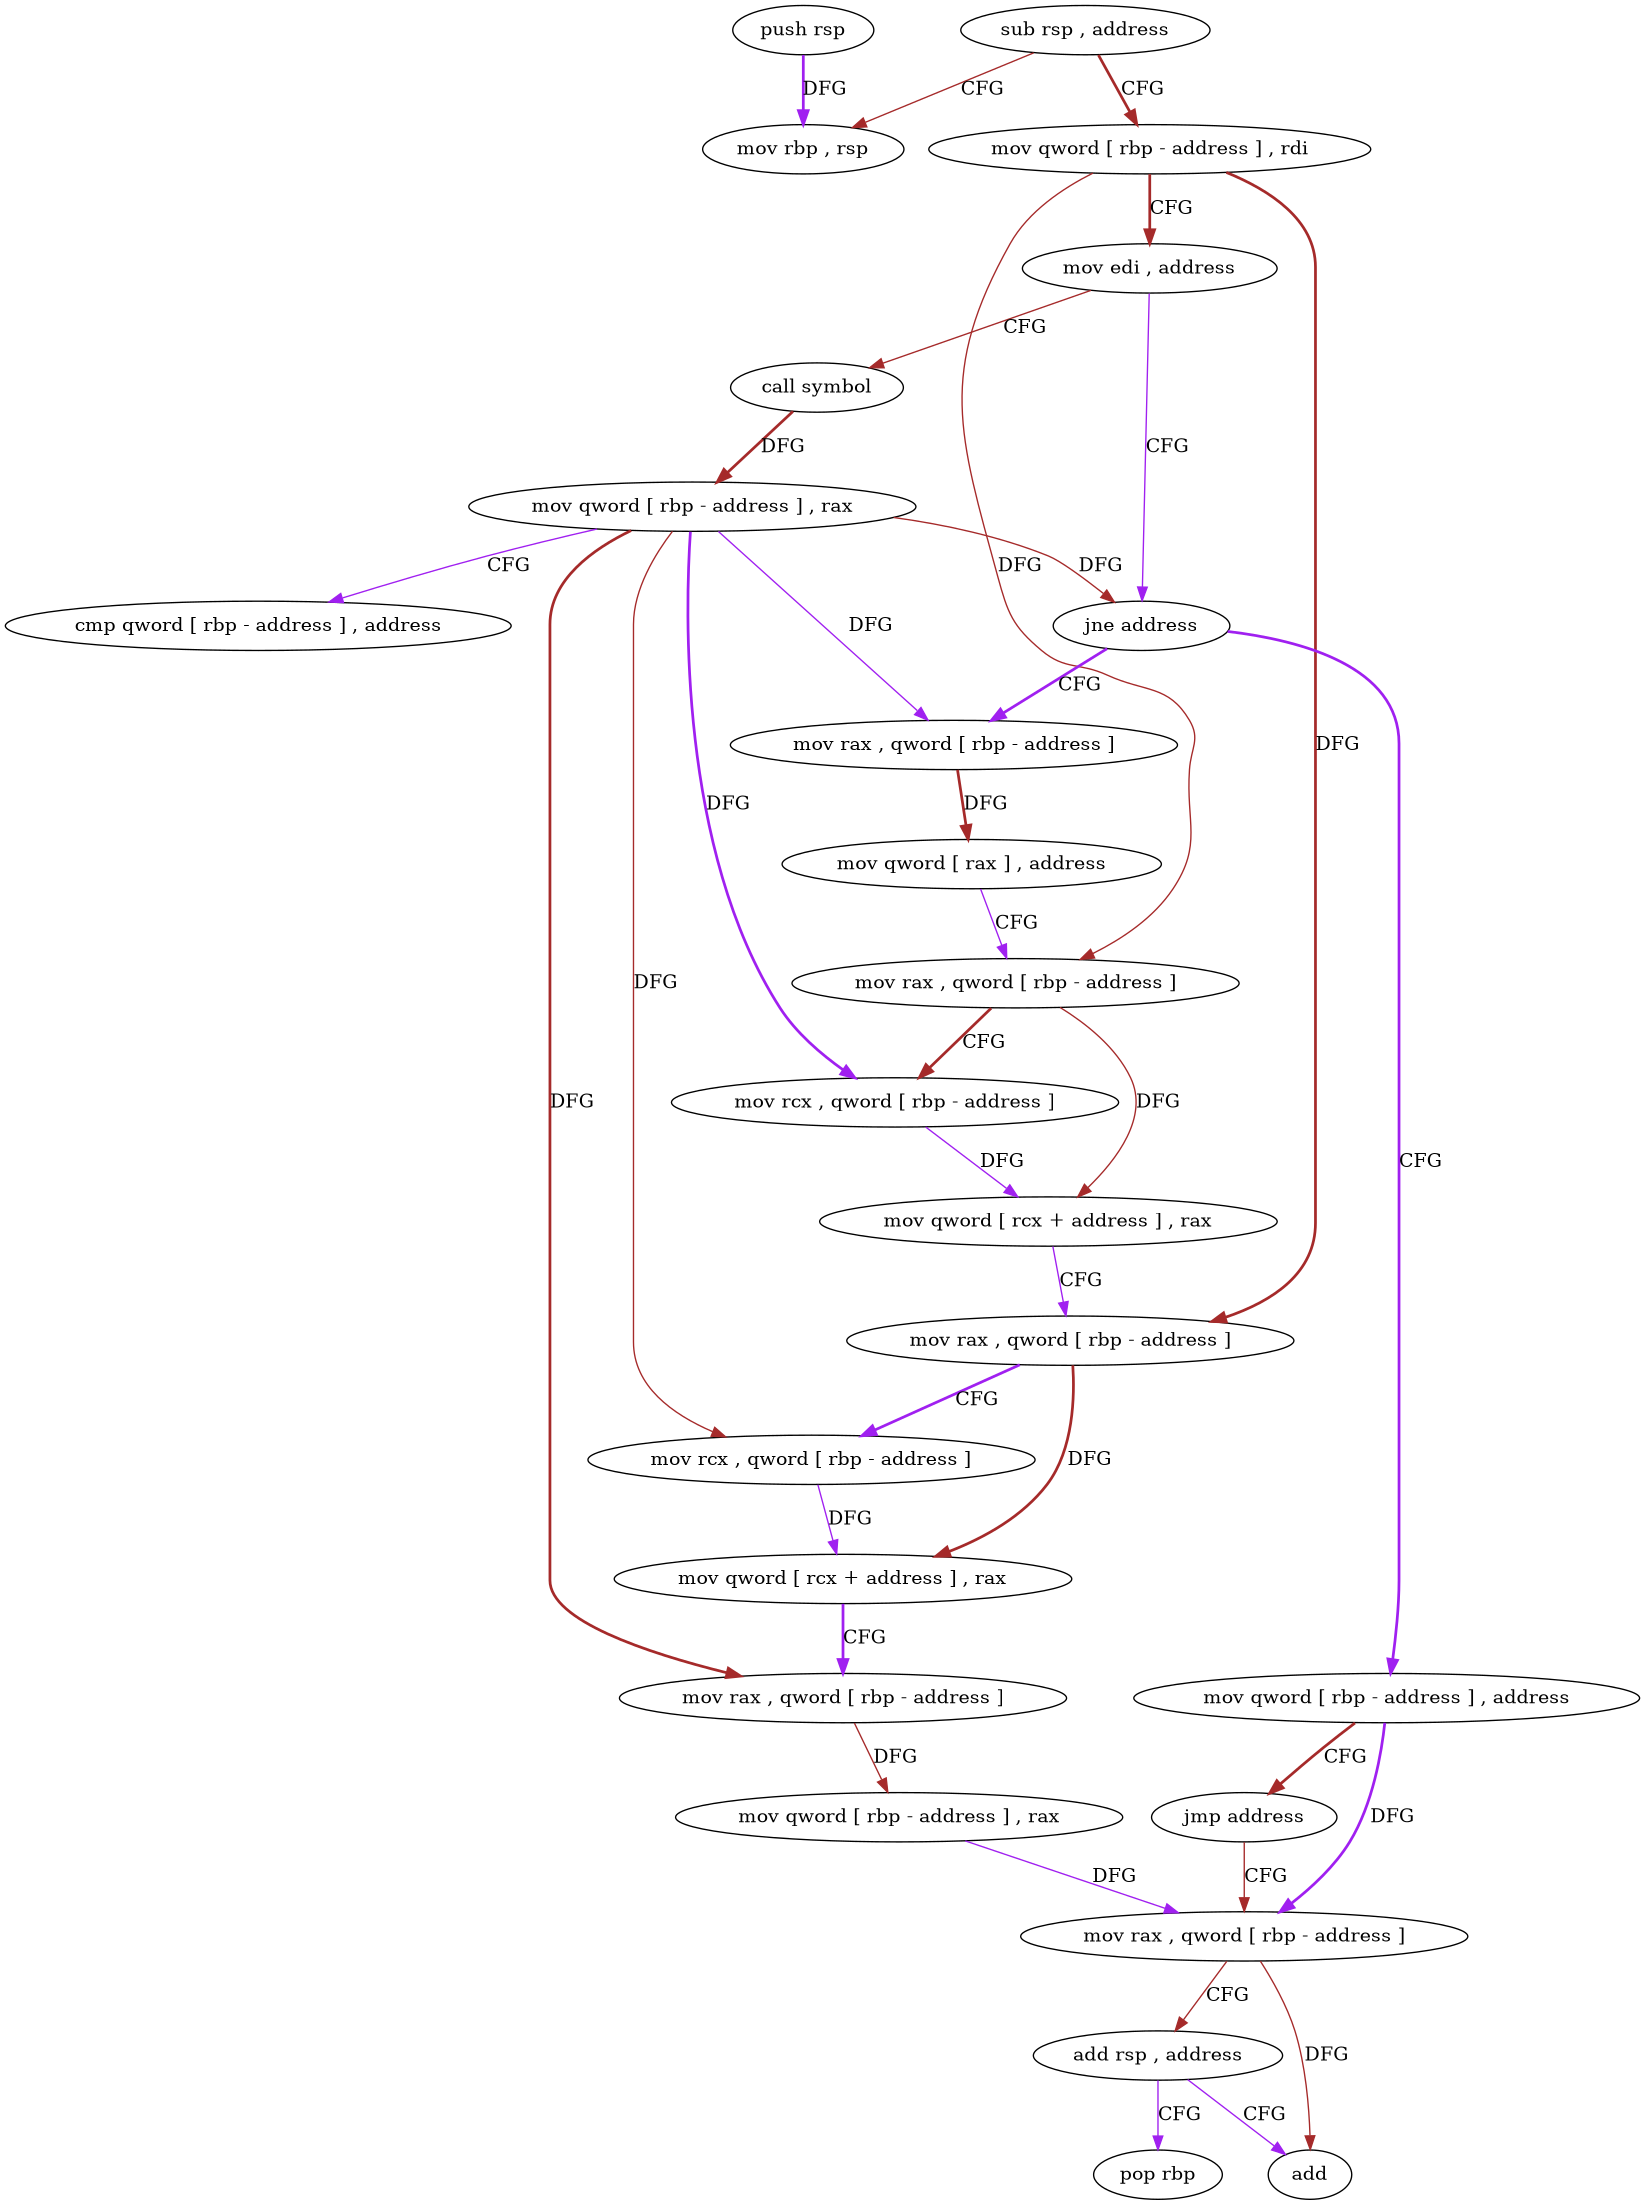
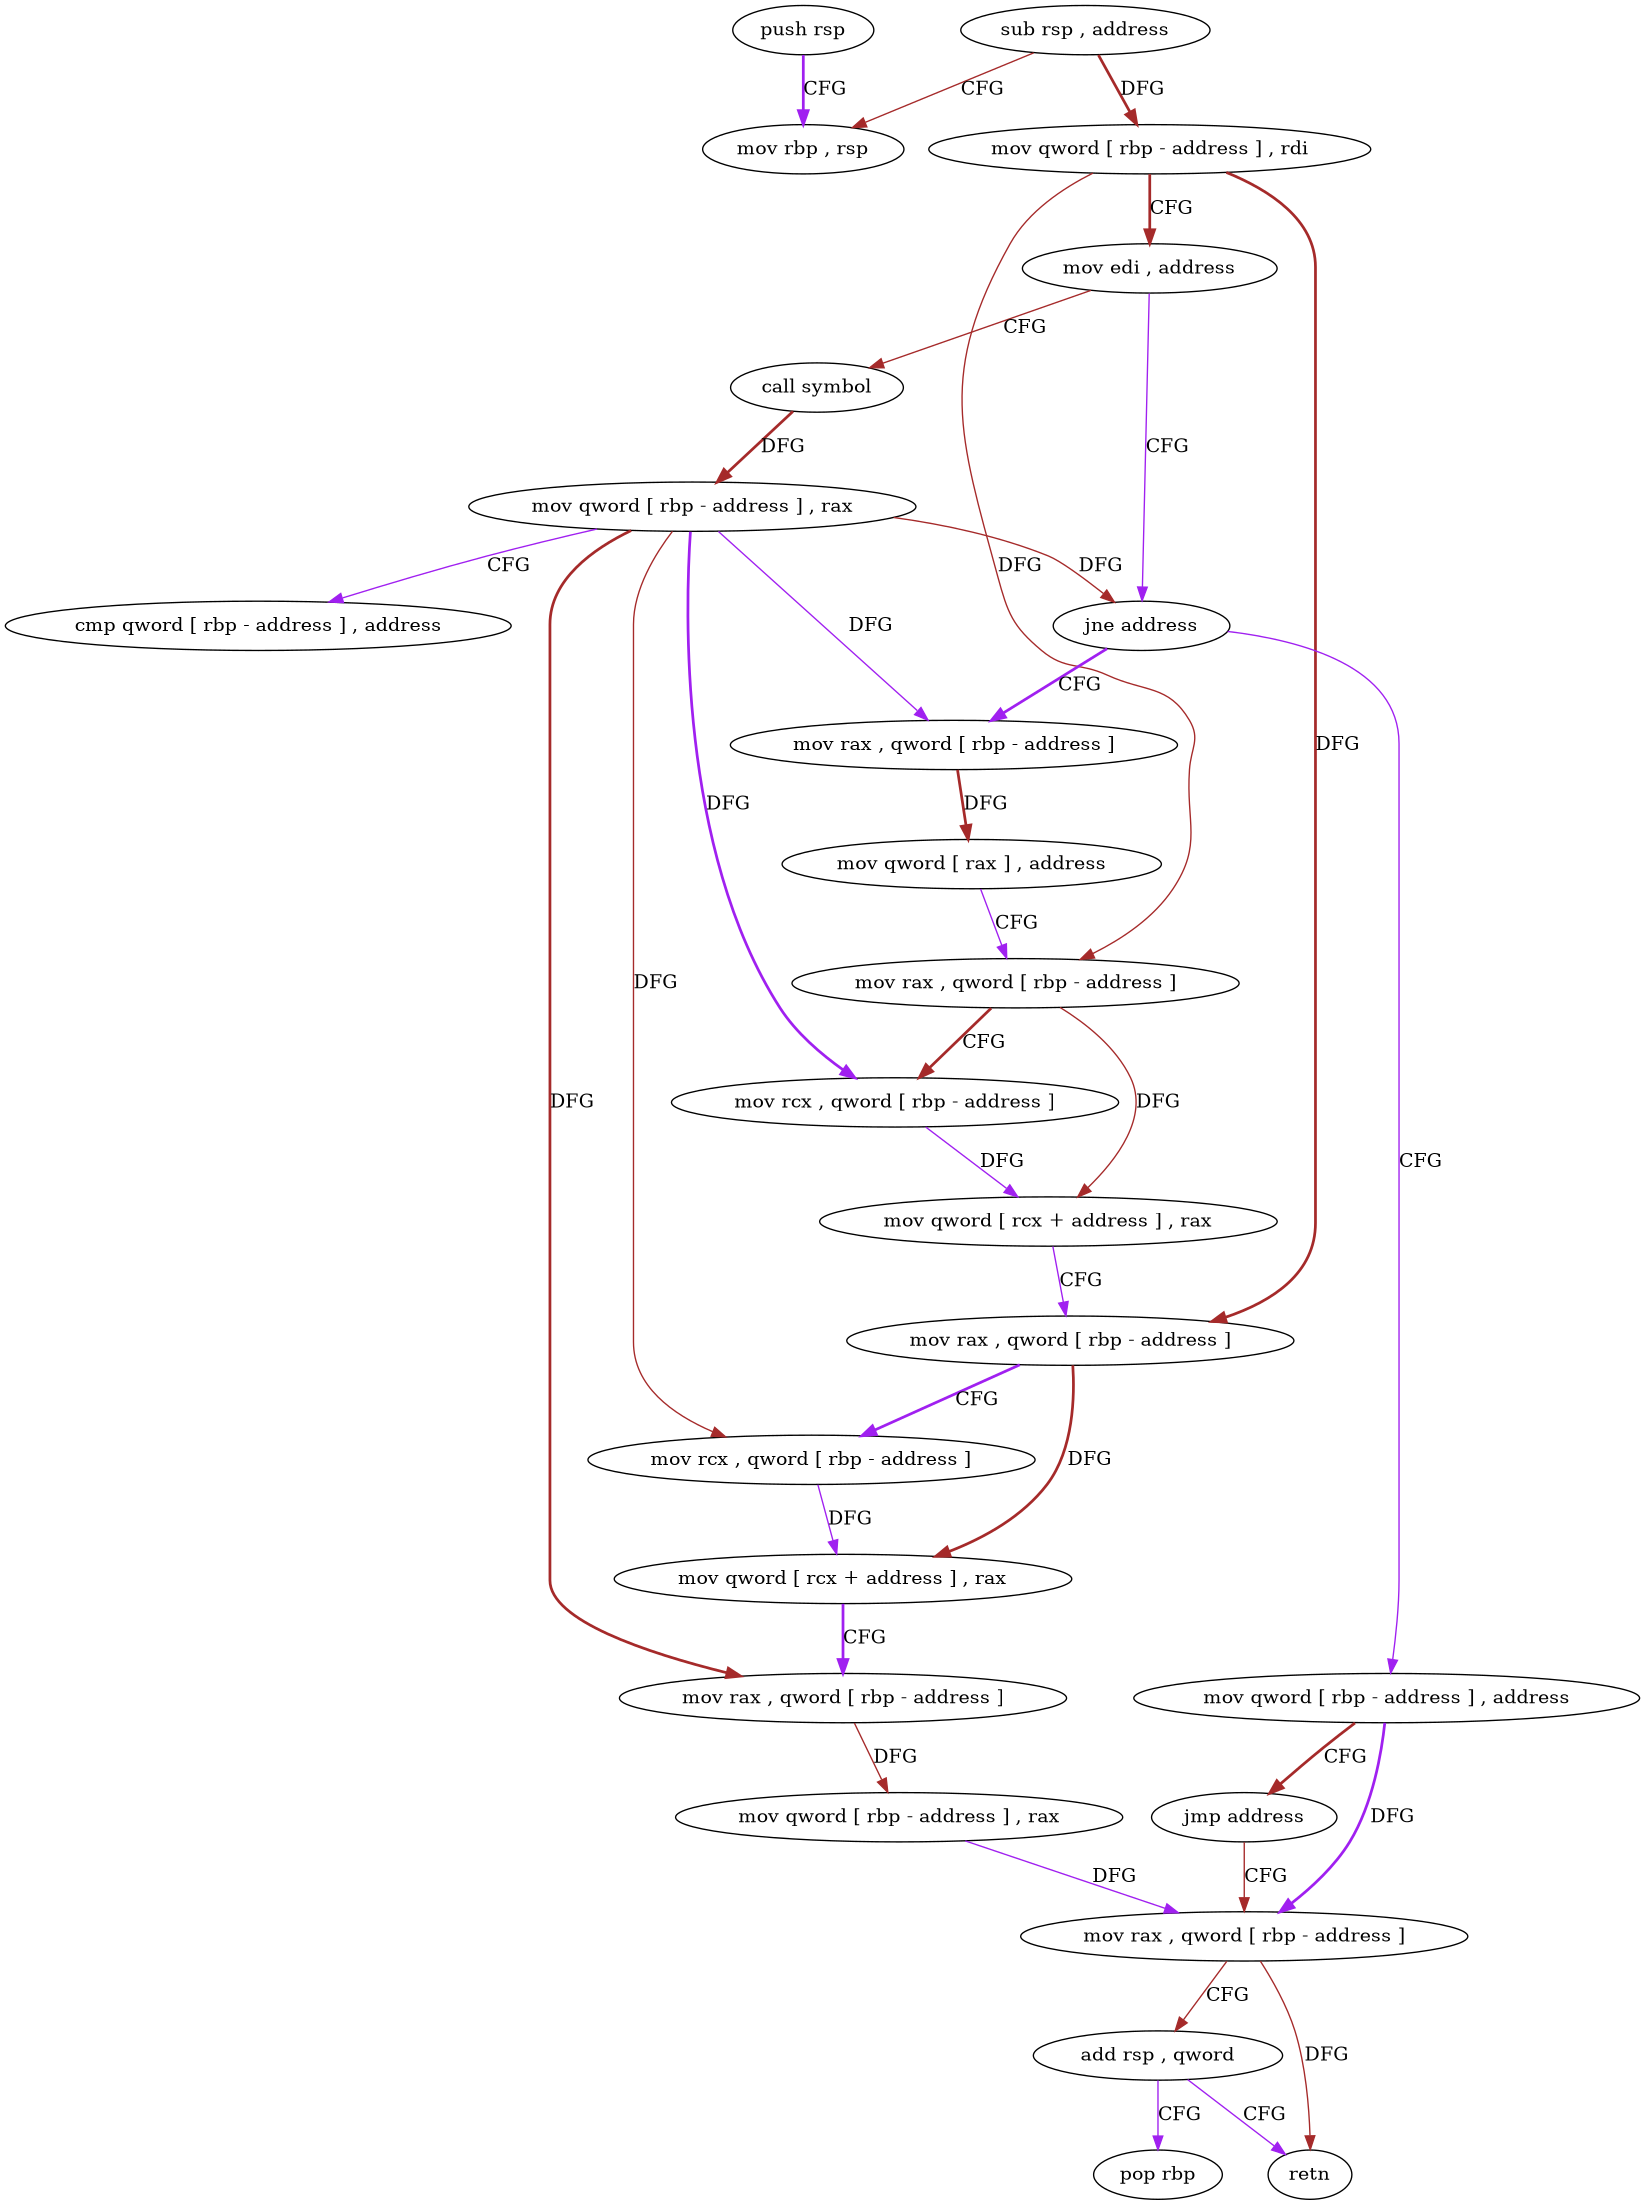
edge "push rsp" -> "mov rbp , rsp": label "DFG" -> "CFG"
edge "sub rsp , address" -> "mov qword [ rbp - address ] , rdi": label "CFG" -> "DFG"
edge "jne address" -> "mov qword [ rbp - address ] , address": style bold -> solid
node "add rsp , address": label "add rsp , address" -> "add rsp , qword"
node "add": label "add" -> "retn"
